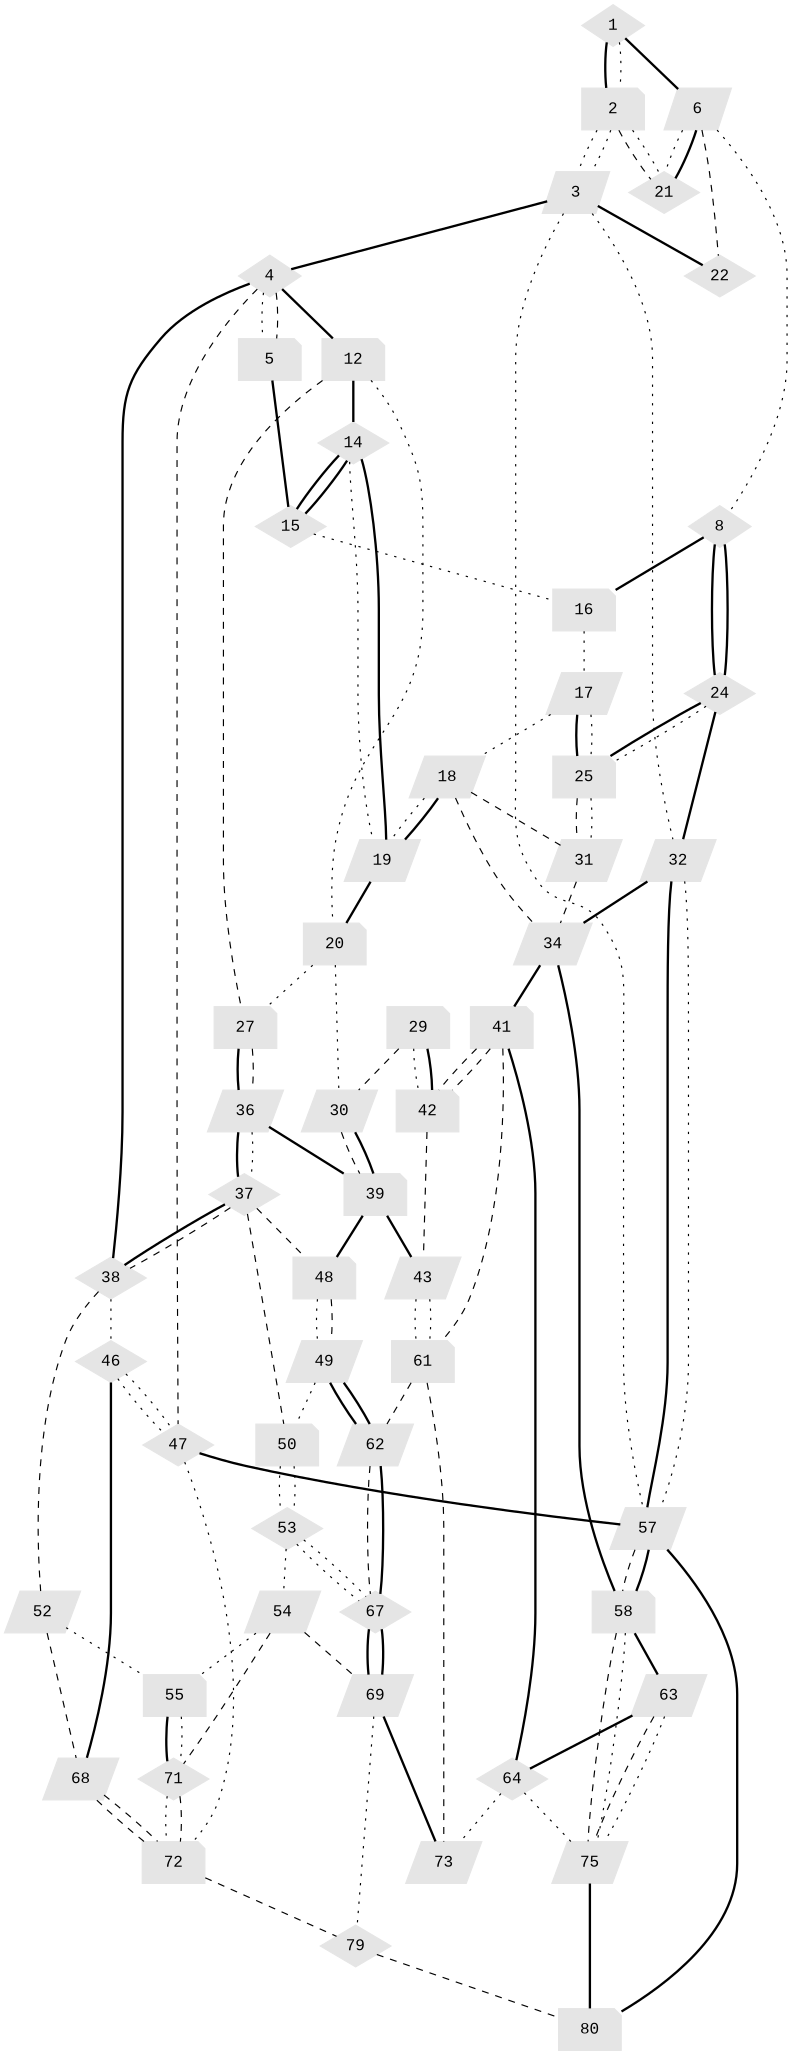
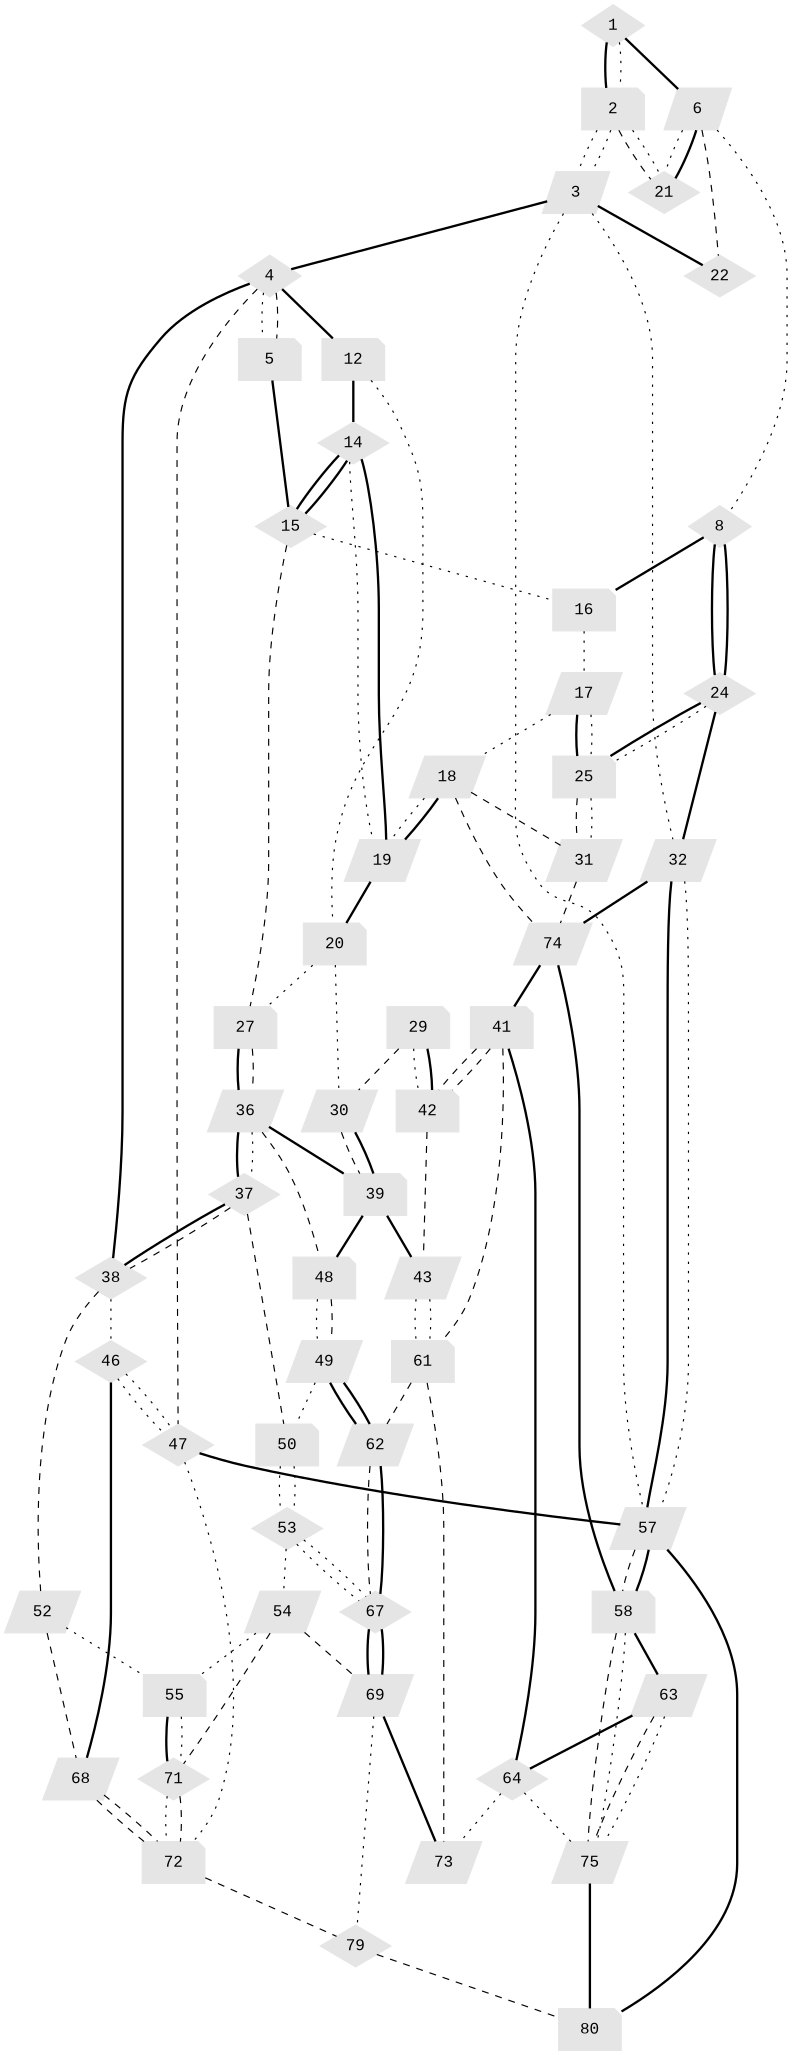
edge "12" -- "27": now "15" -- "27"
node "34": label "34" -> "74"
edge "37" -- "48": now "36" -- "48"
